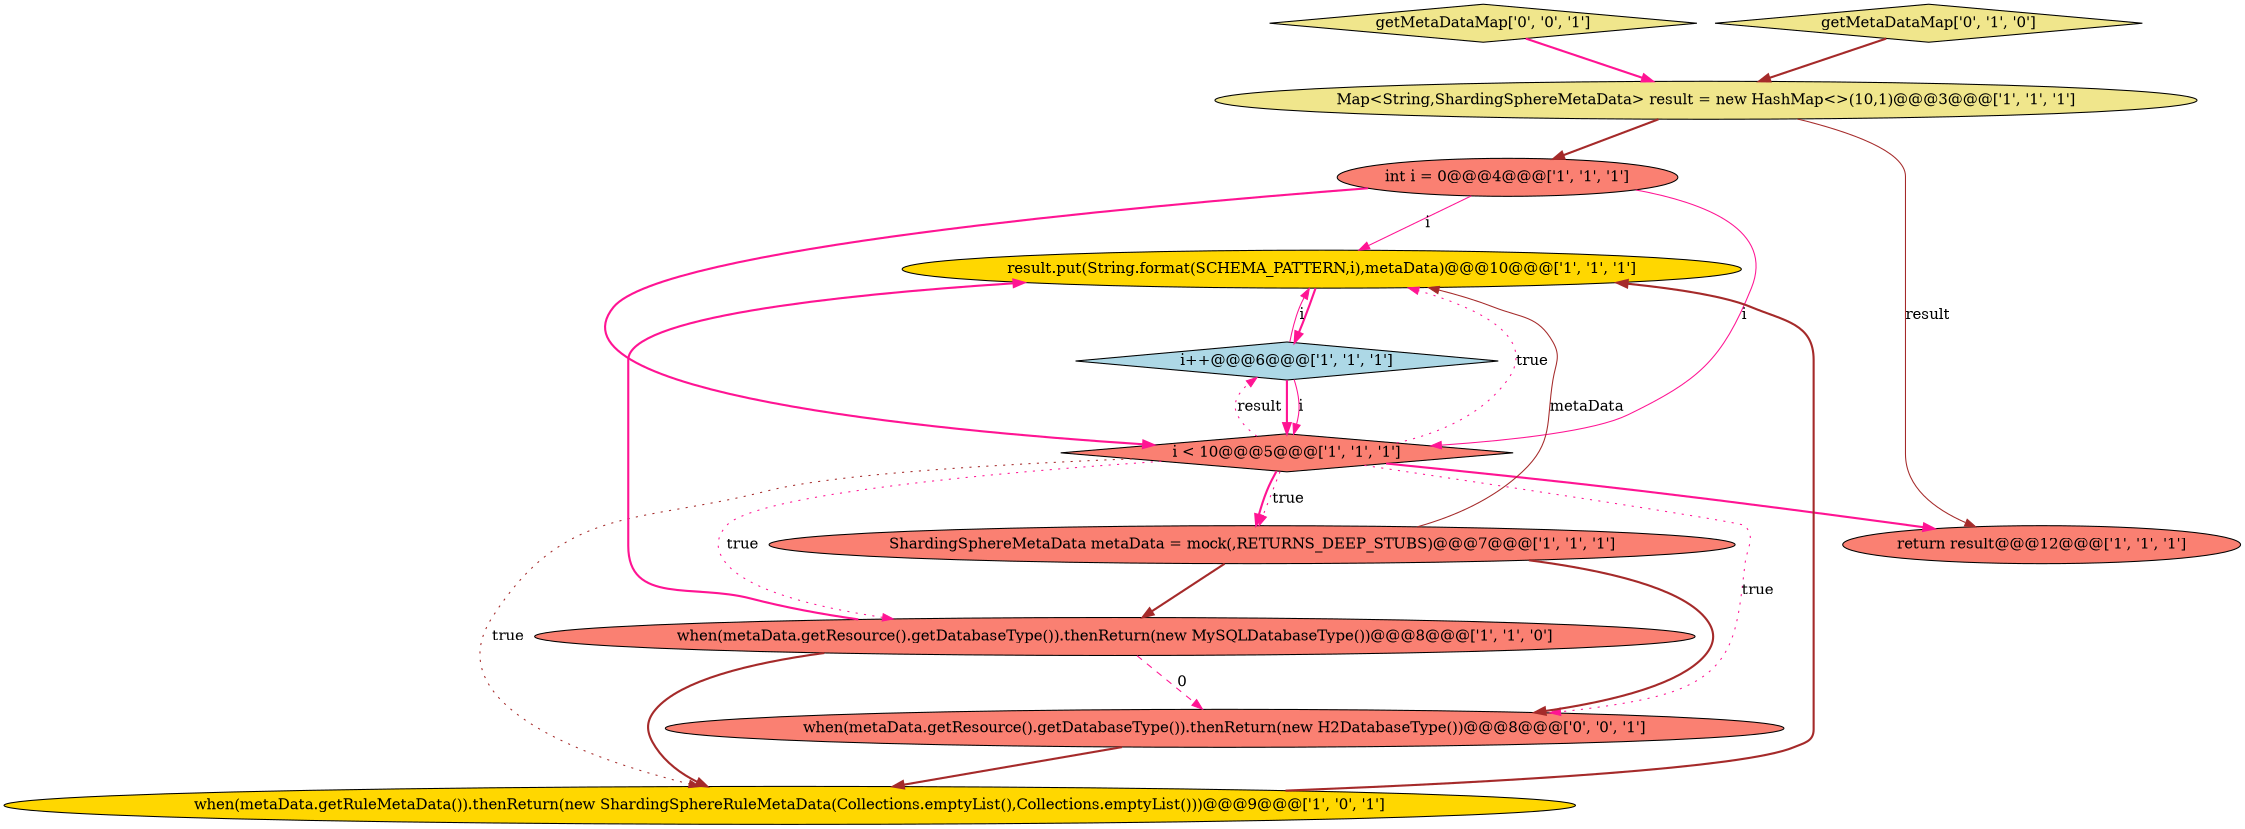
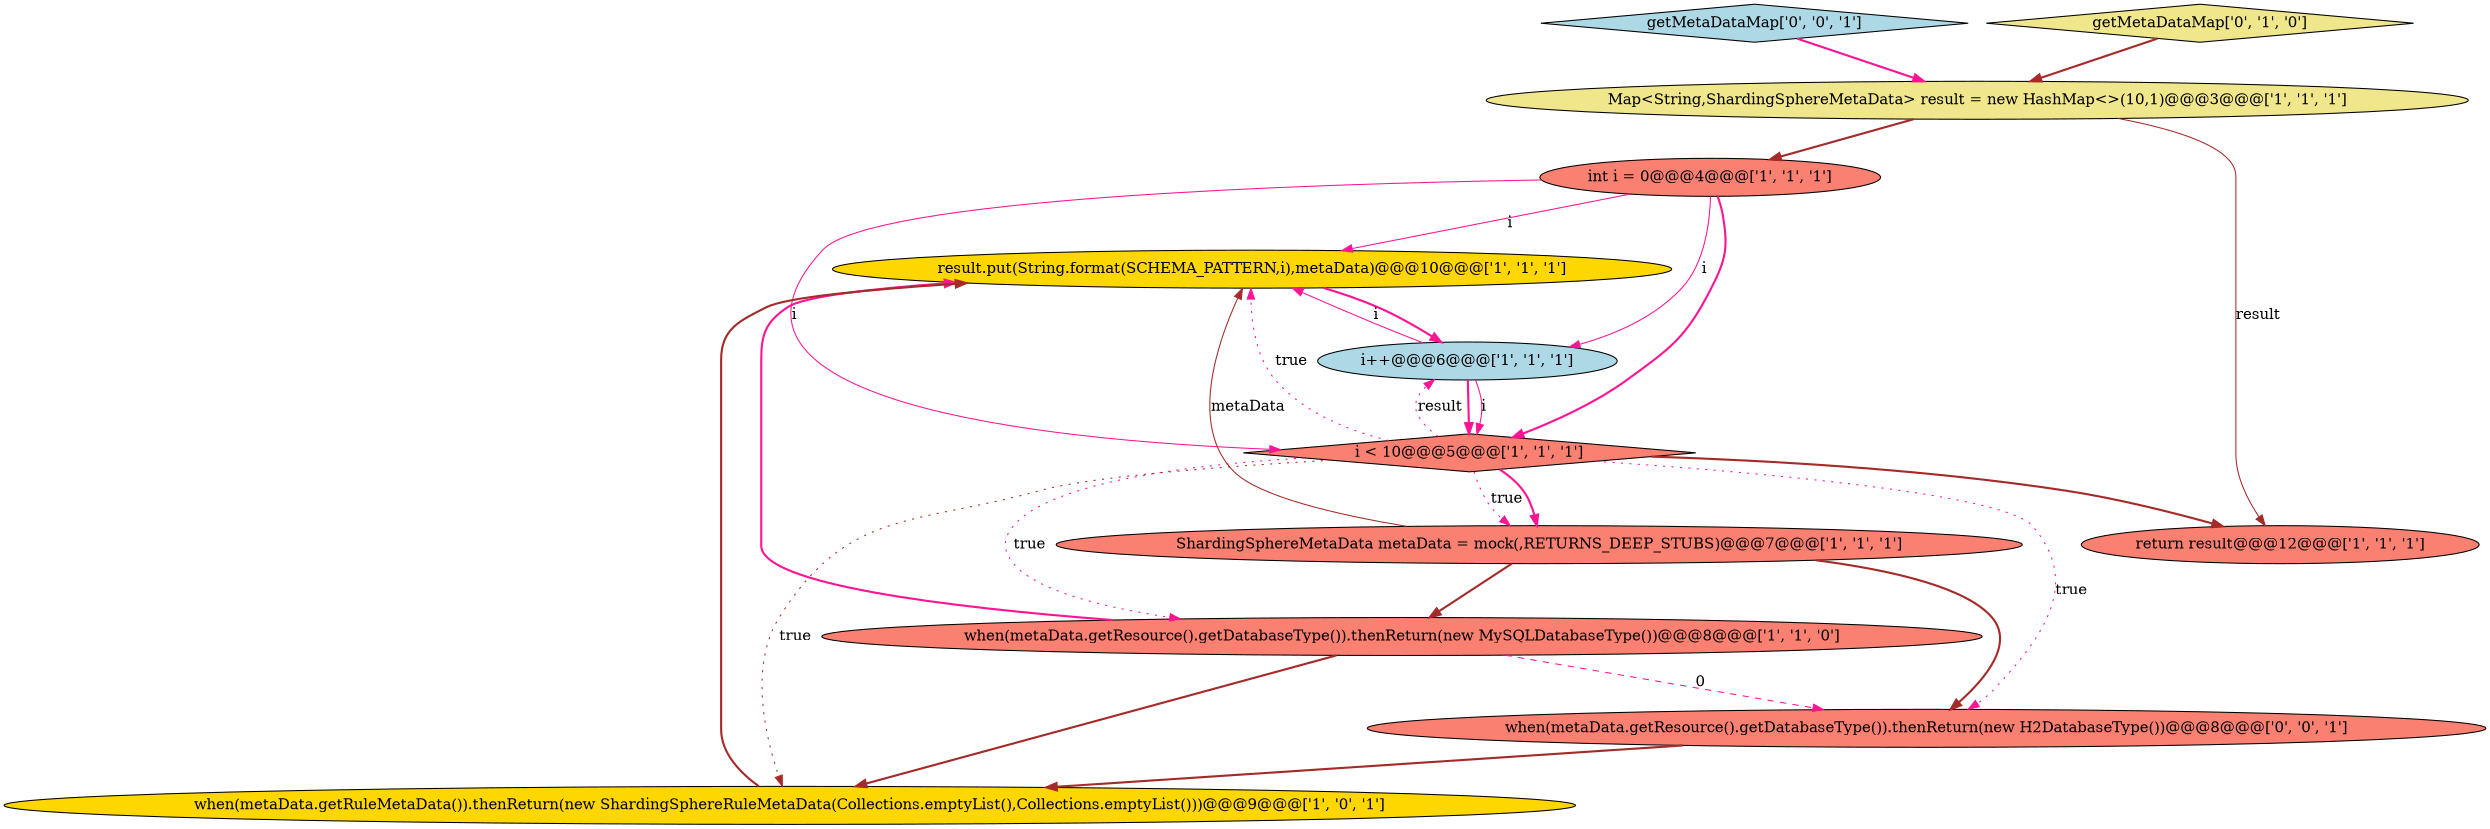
node "getMetaDataMap['0', '0', '1']": fillcolor khaki -> lightblue
edge "int i = 0@@@4@@@['1', '1', '1']" -> "i++@@@6@@@['1', '1', '1']": added, label "i"
node "i++@@@6@@@['1', '1', '1']": shape diamond -> ellipse
edge "i < 10@@@5@@@['1', '1', '1']" -> "return result@@@12@@@['1', '1', '1']": color deeppink -> brown
